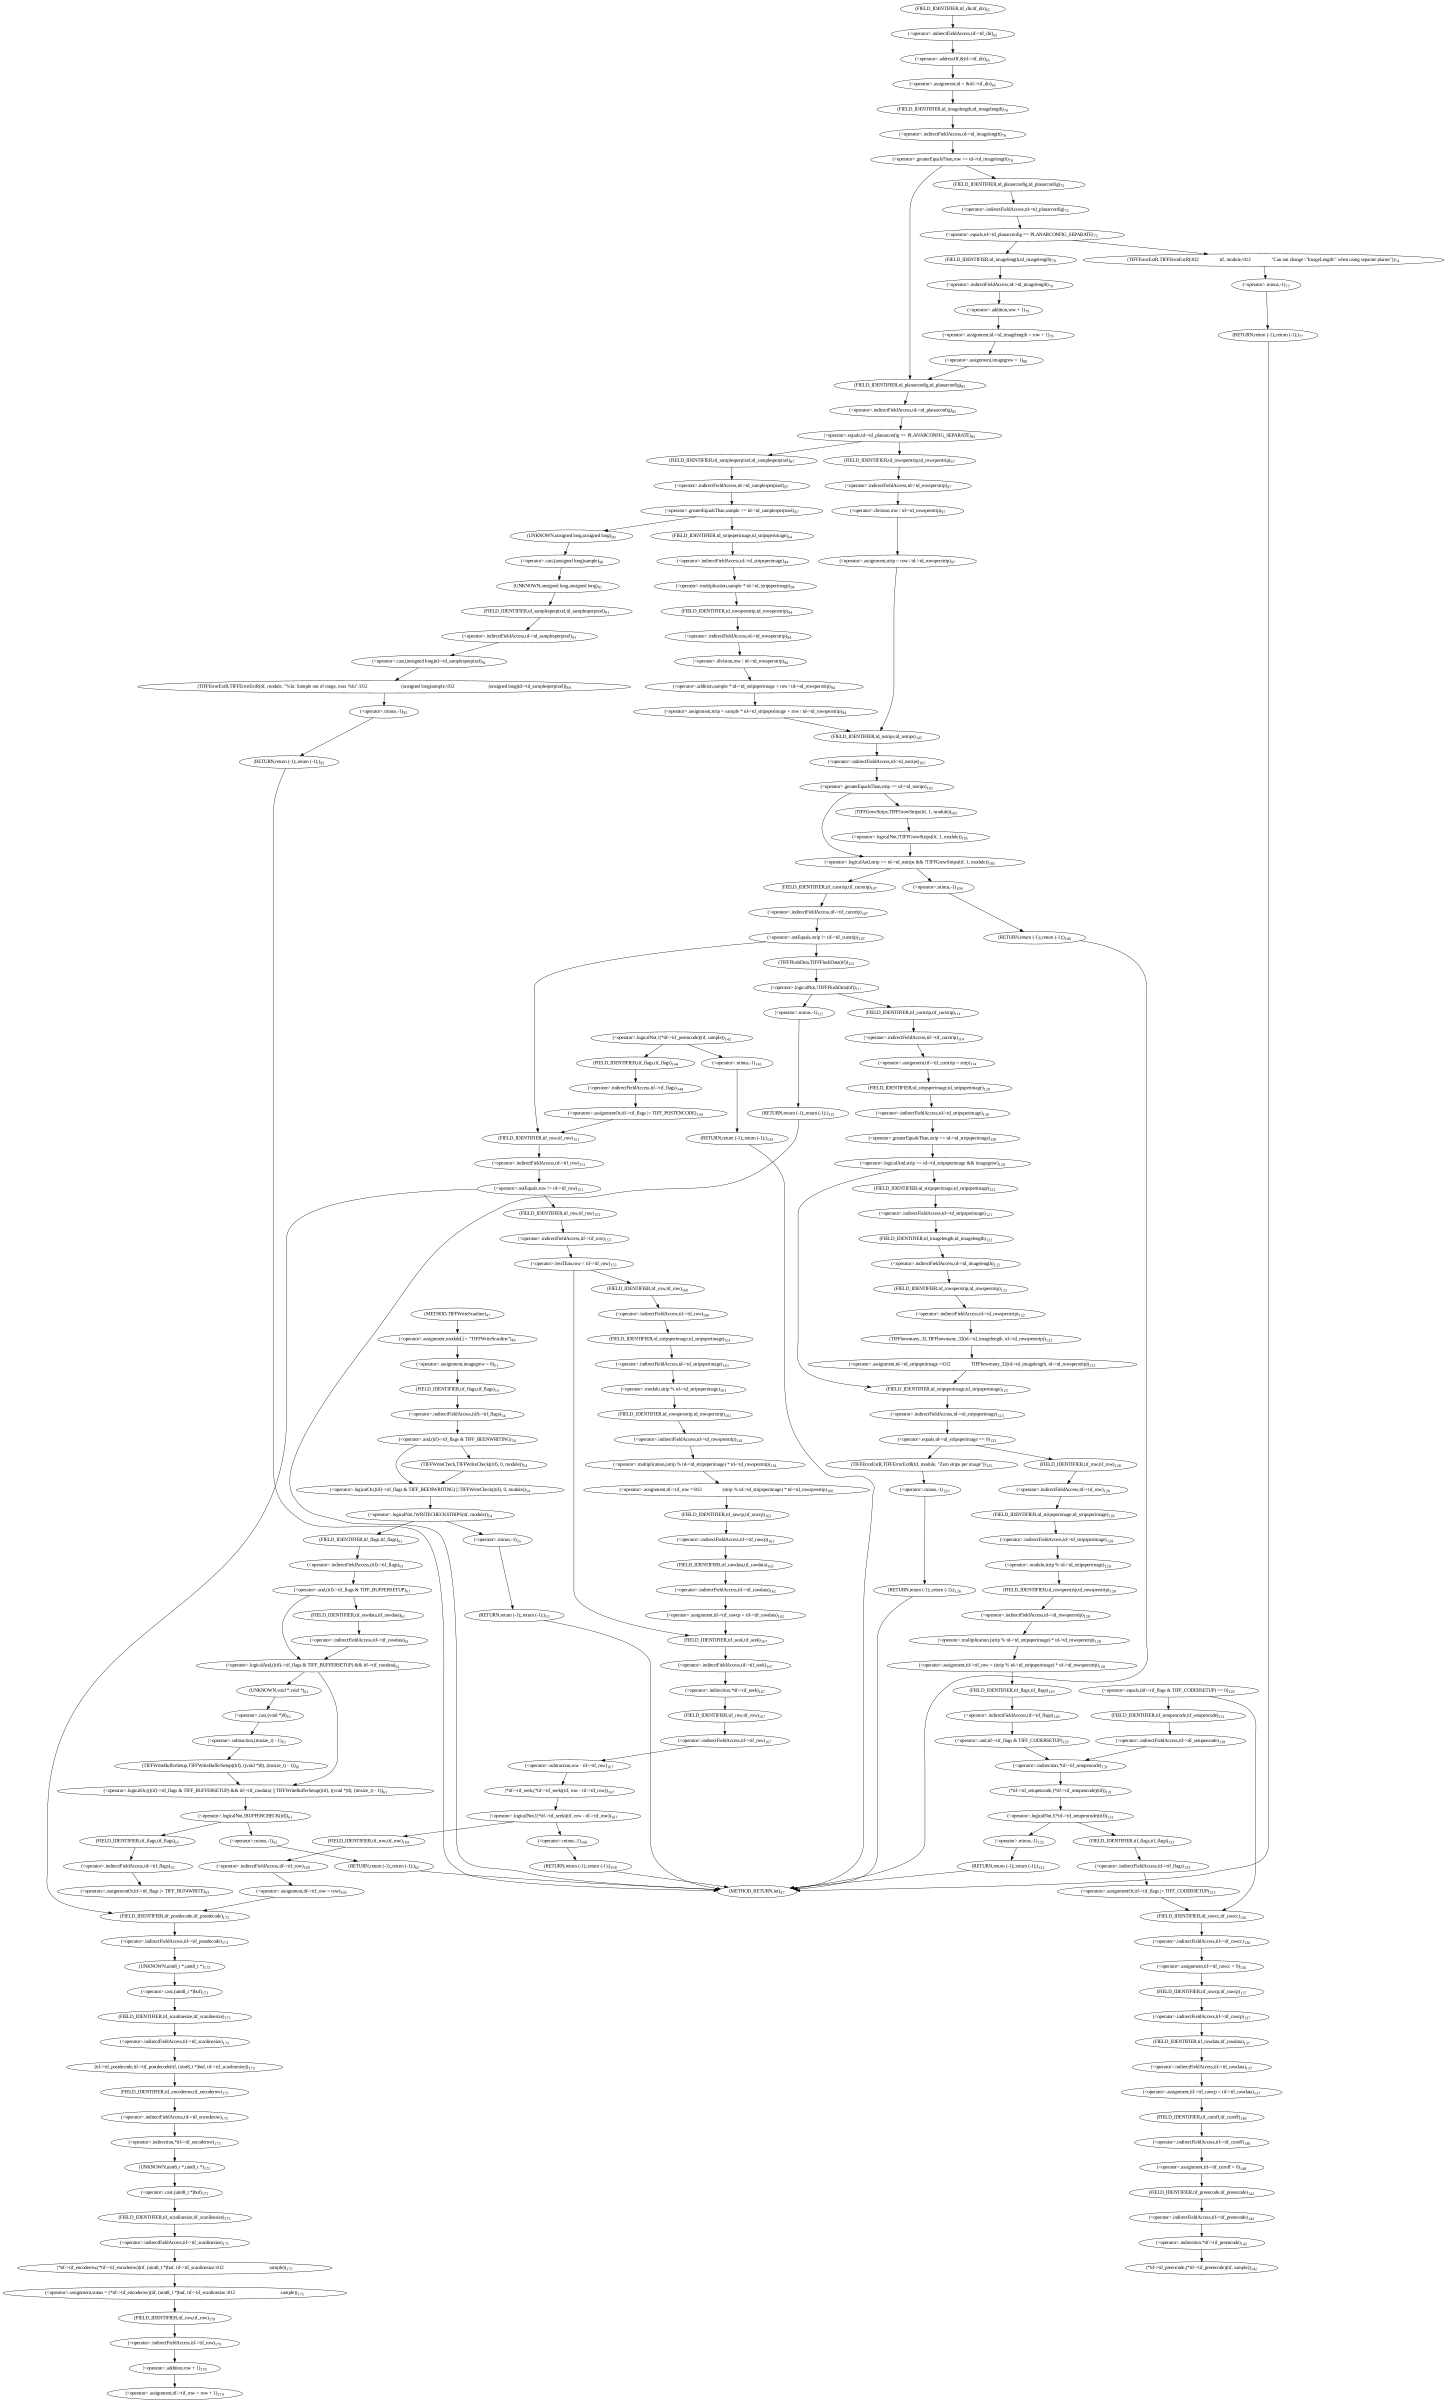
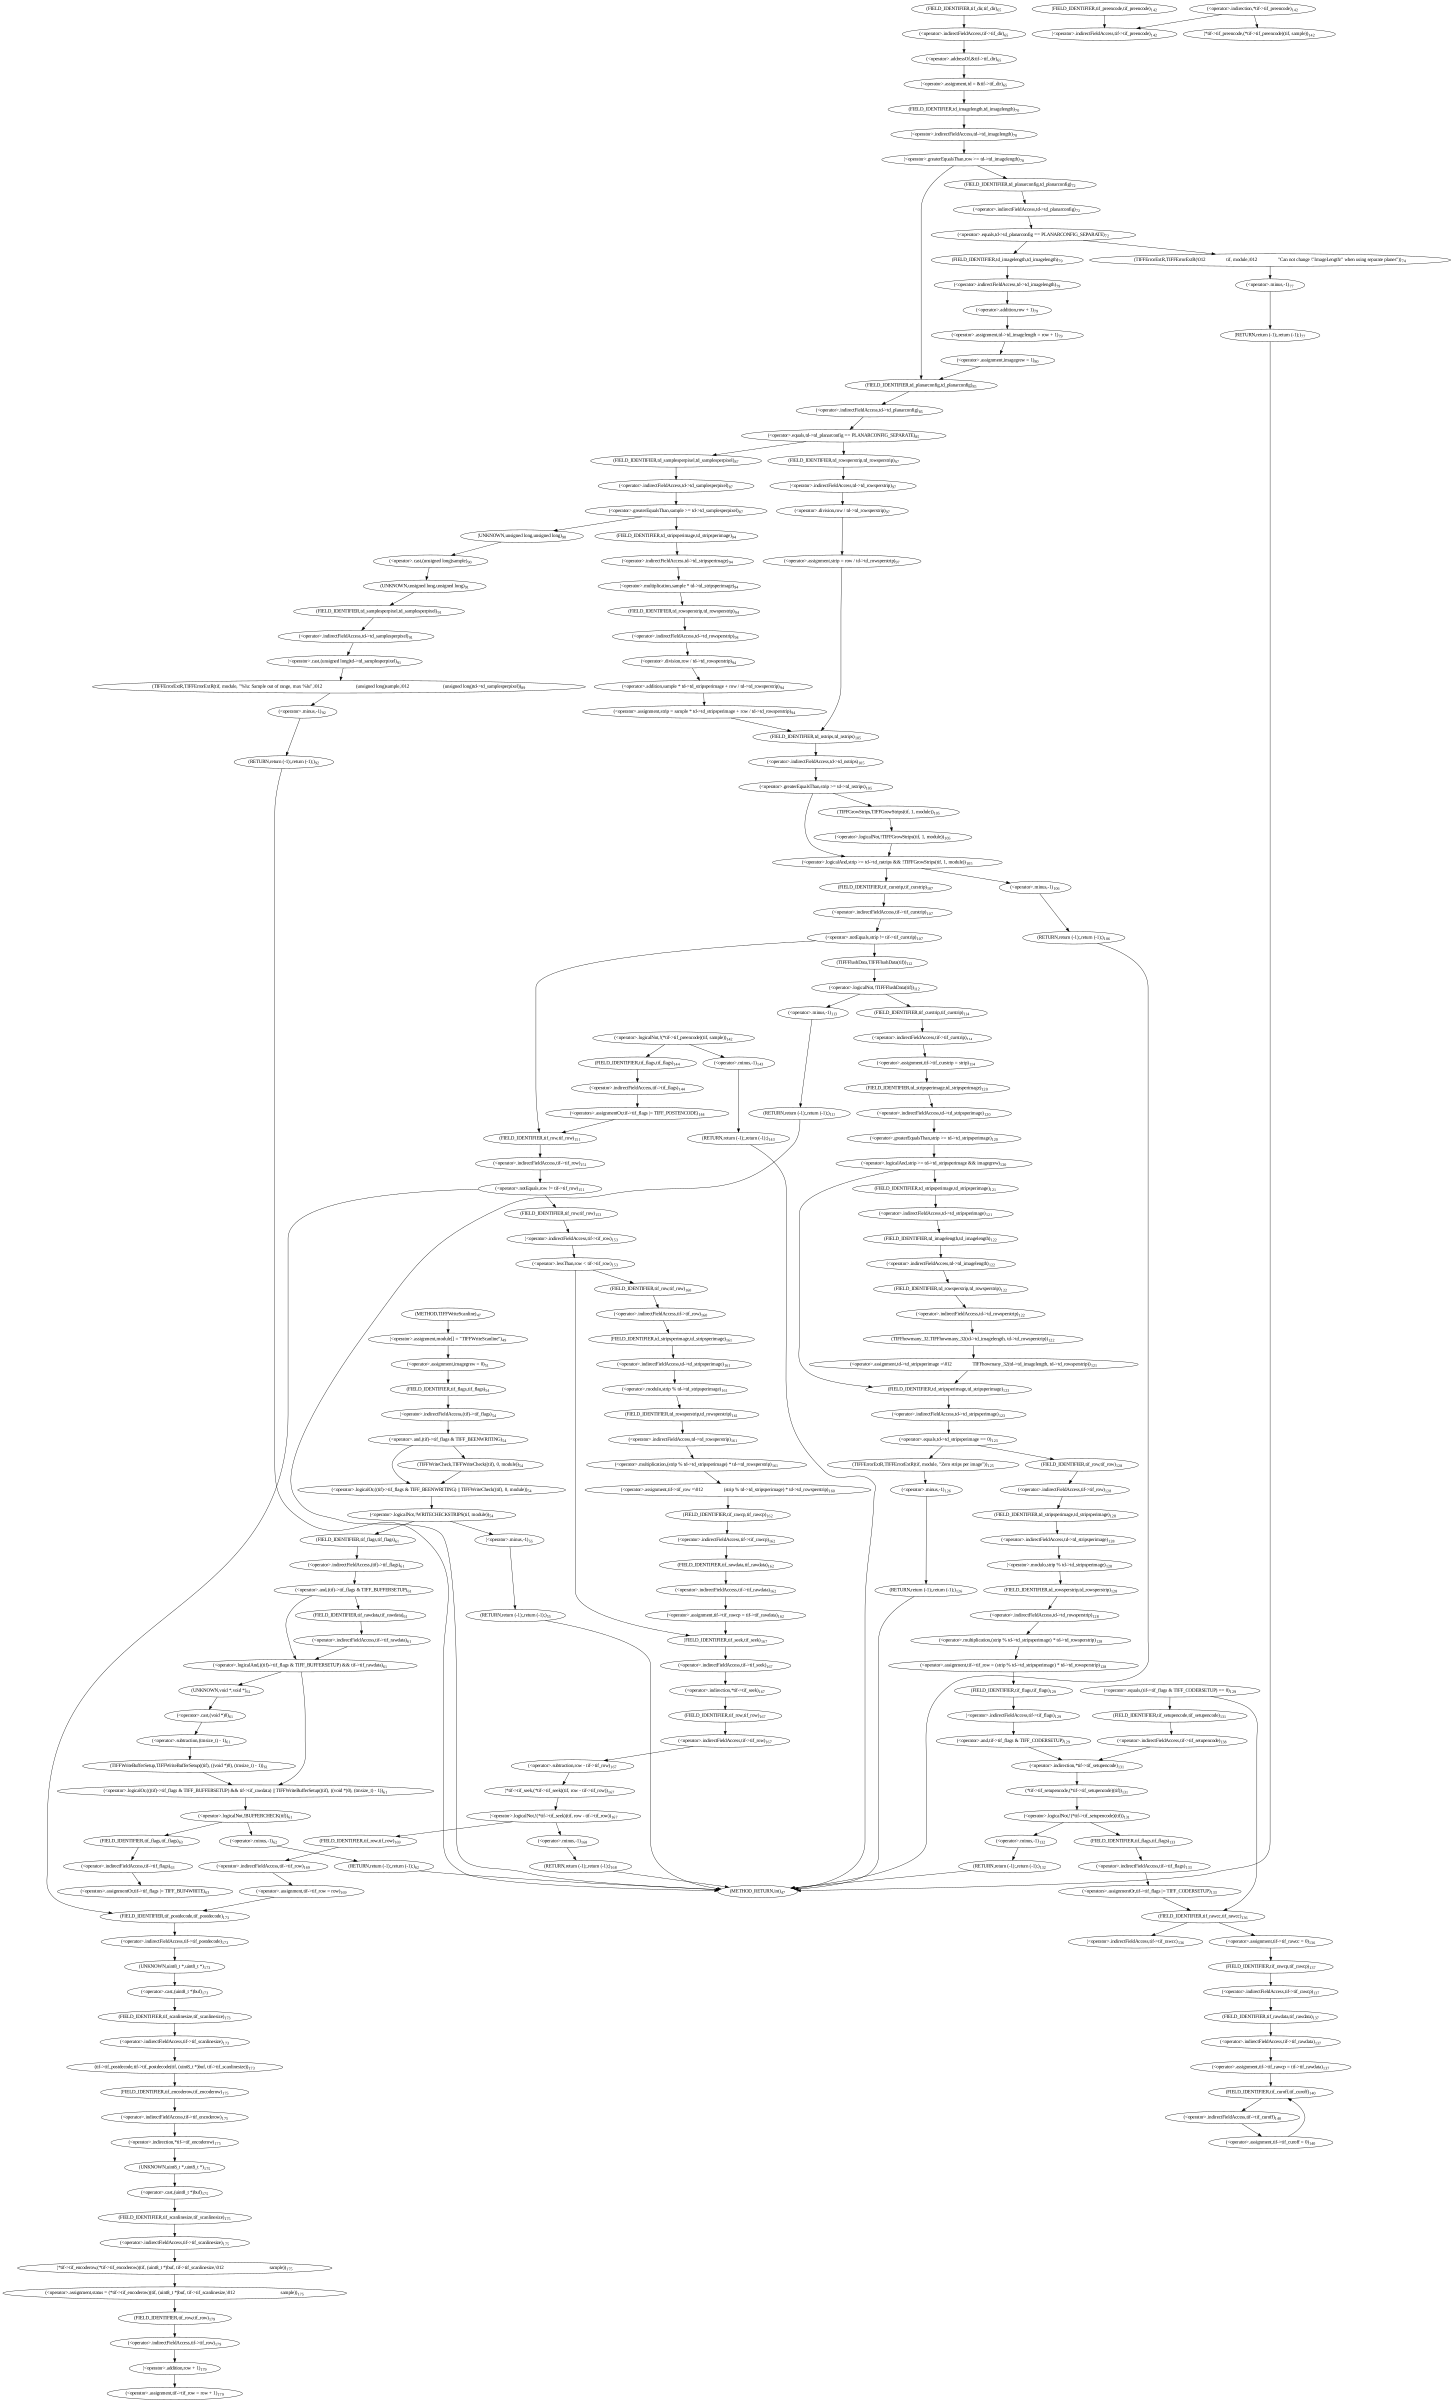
edge "(<operator>.indirectFieldAccess,tif->tif_rawcc)" -> "(<operator>.assignment,tif->tif_rawcc = 0)": now "(FIELD_IDENTIFIER,tif_rawcc,tif_rawcc)" -> "(<operator>.assignment,tif->tif_rawcc = 0)"
edge "(<operator>.assignment,tif->tif_curoff = 0)" -> "(FIELD_IDENTIFIER,tif_preencode,tif_preencode)": now "(<operator>.assignment,tif->tif_curoff = 0)" -> "(FIELD_IDENTIFIER,tif_curoff,tif_curoff)"
edge "(<operator>.indirectFieldAccess,tif->tif_preencode)" -> "(<operator>.indirection,*tif->tif_preencode)": reversed
